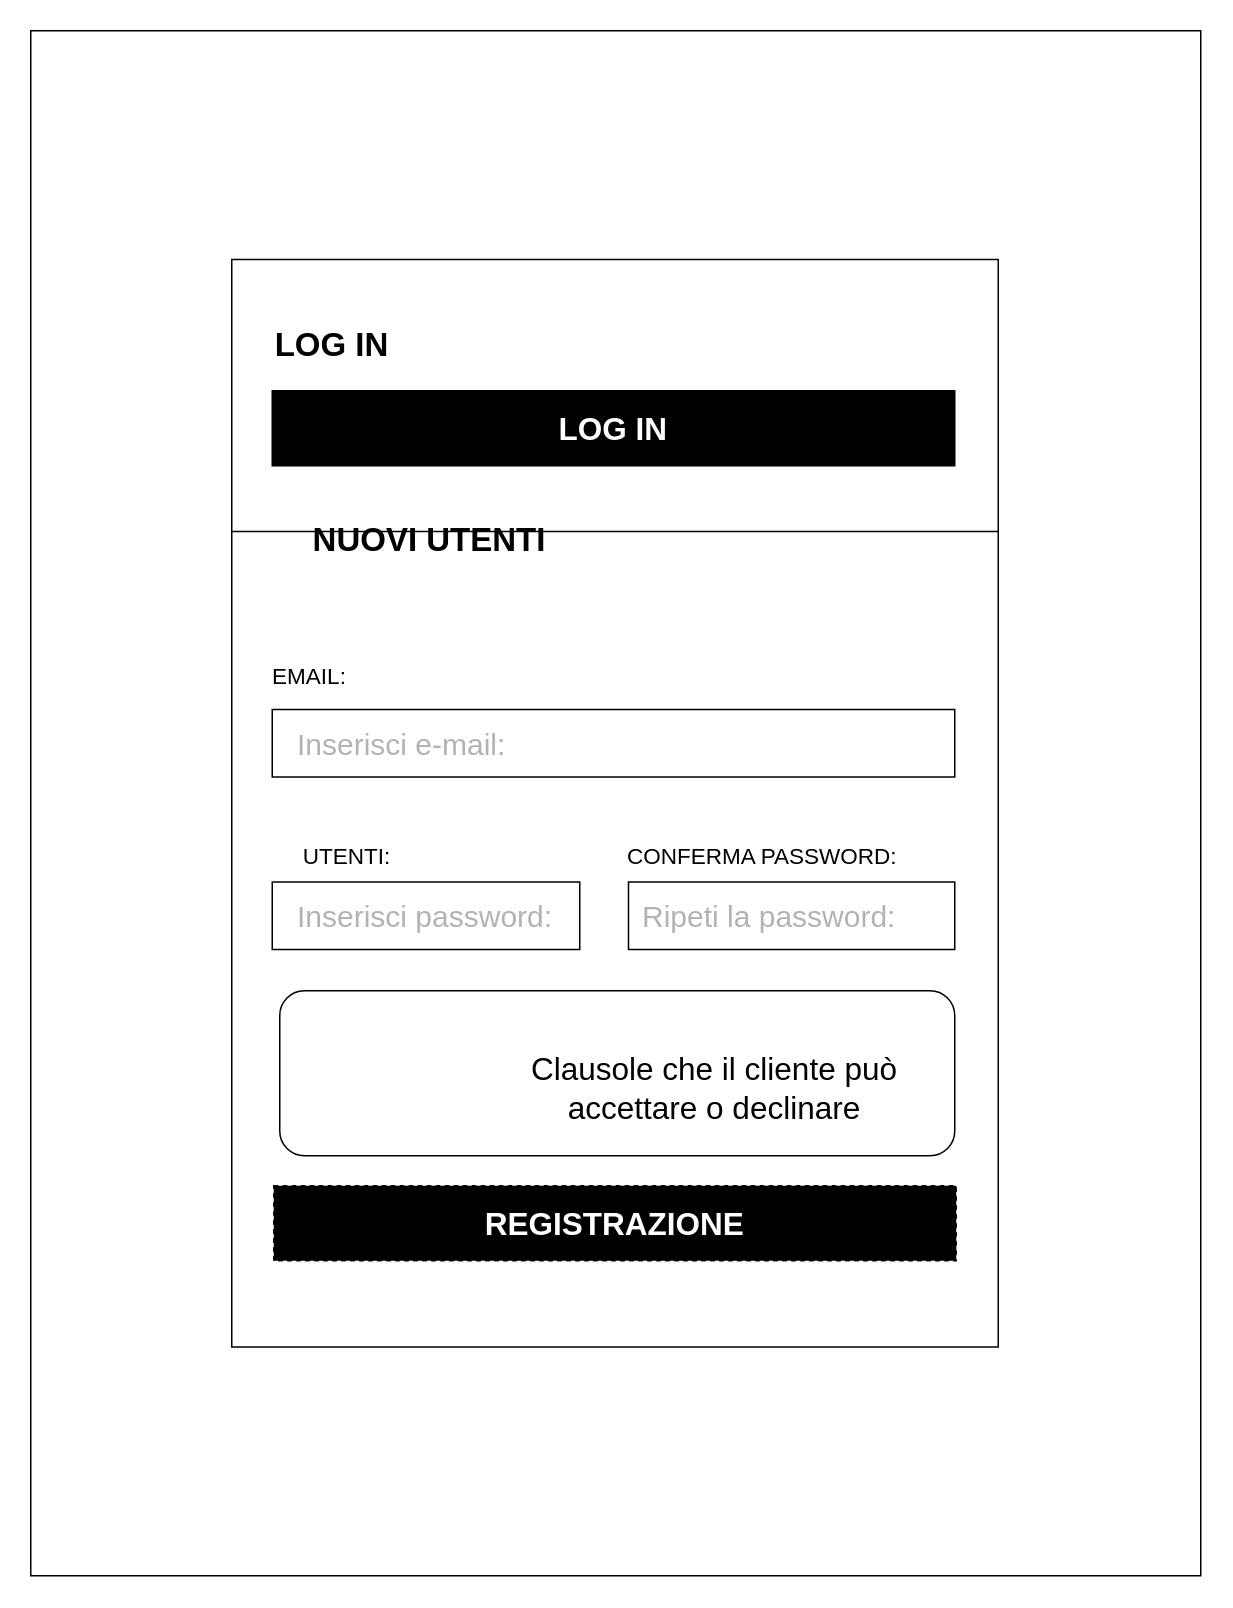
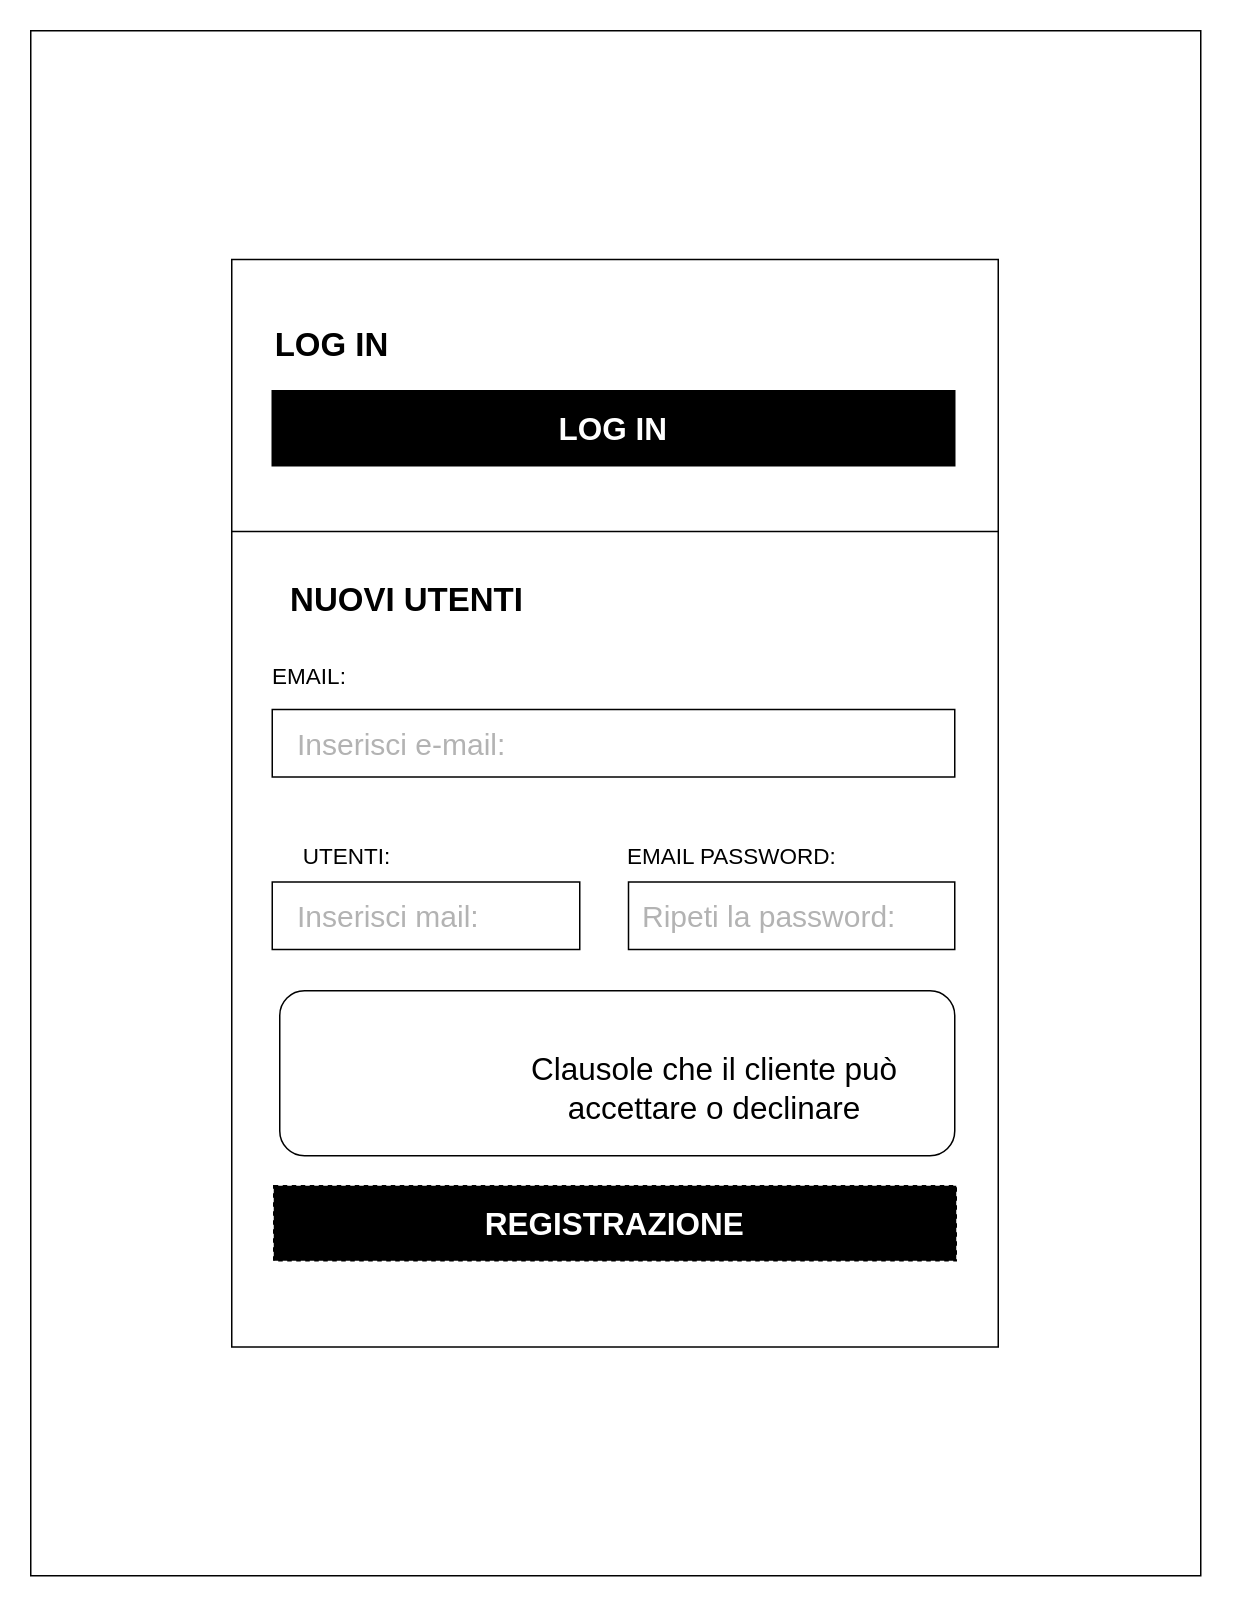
node "NUOVI UTENTI": moved (430, 541) -> (407, 601)
node "CONFERMA PASSWORD:": label "CONFERMA PASSWORD:" -> "EMAIL PASSWORD:"
node "Inserisci password:": label "Inserisci password:" -> "Inserisci mail:"
